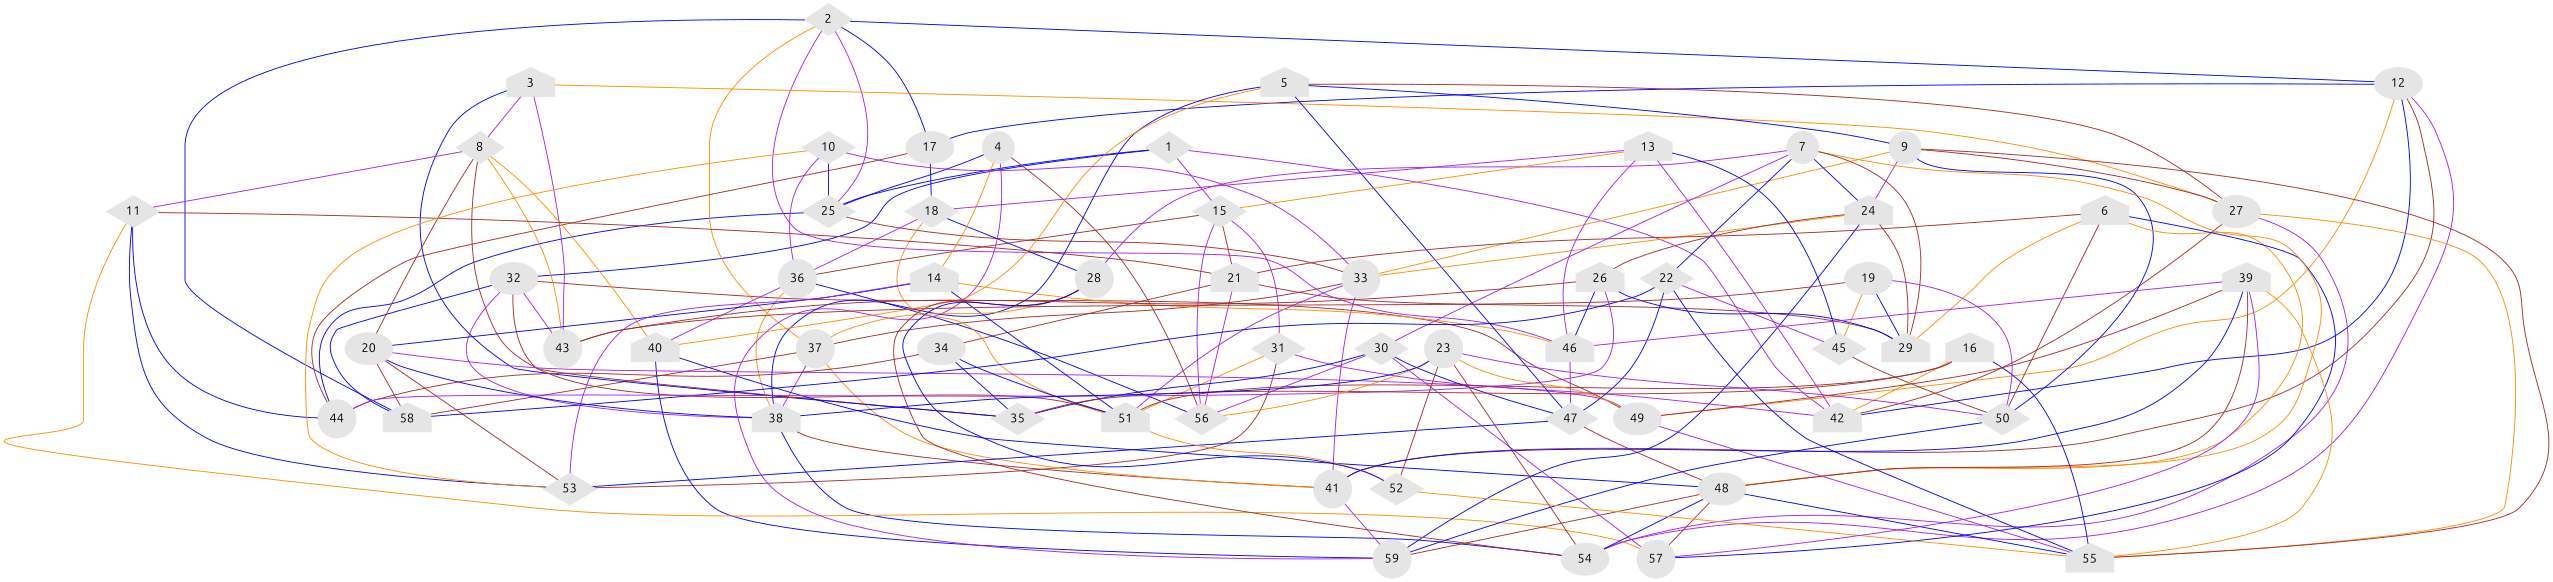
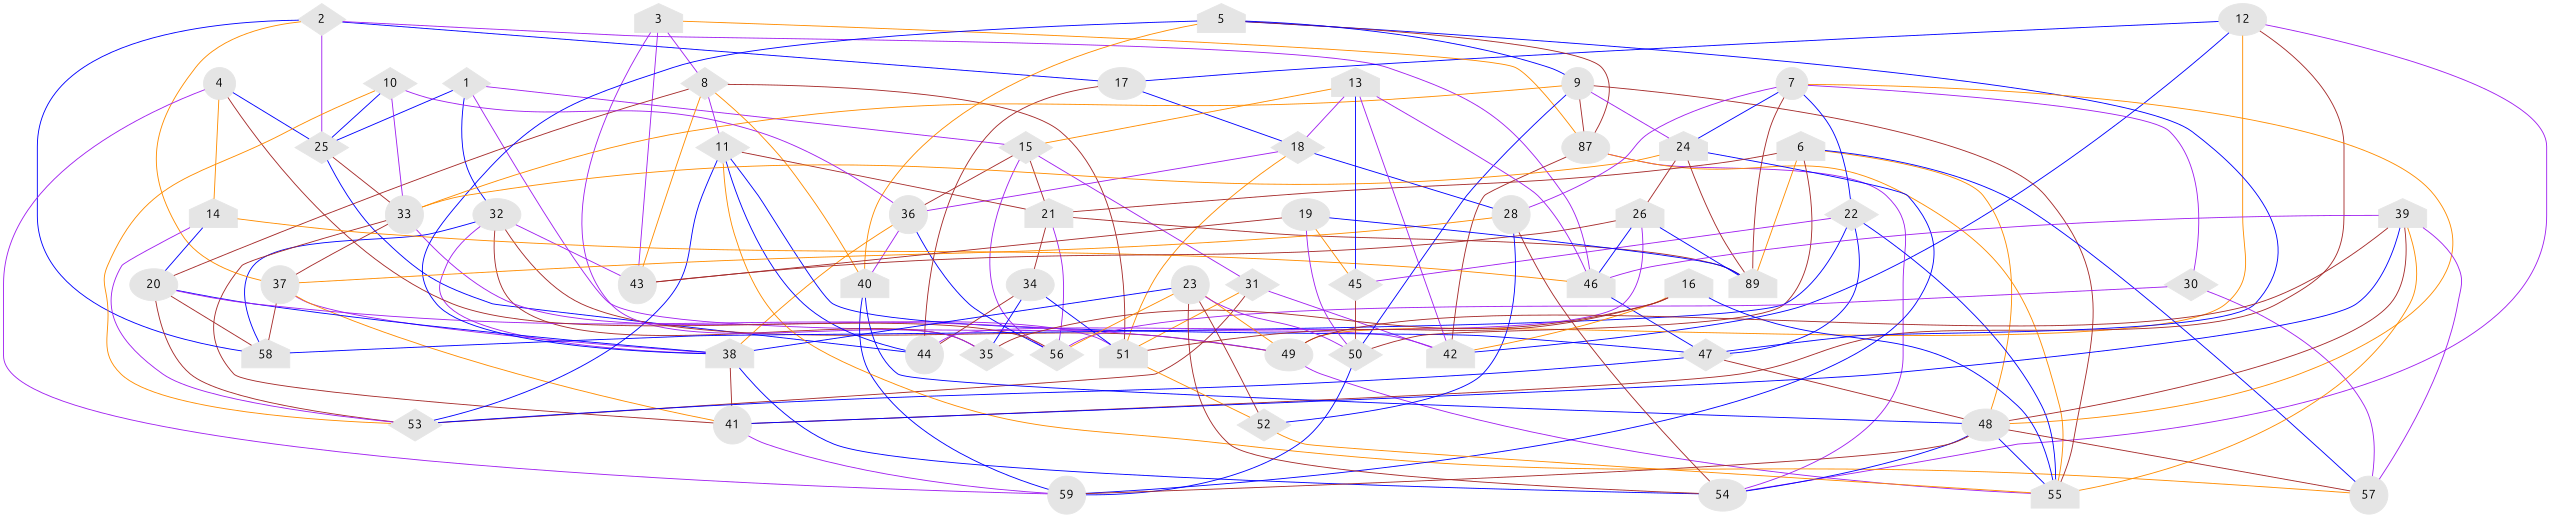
edge "2" -- "12": removed
node "27": label "27" -> "87"
edge "14" -- "51": removed
node "29": label "29" -> "89"
edge "3" -- "35": color blue -> purple
edge "33" -- "41": color purple -> brown
edge "46" -- "47": color purple -> blue
edge "30" -- "35": removed
edge "30" -- "47": now "11" -- "47"
